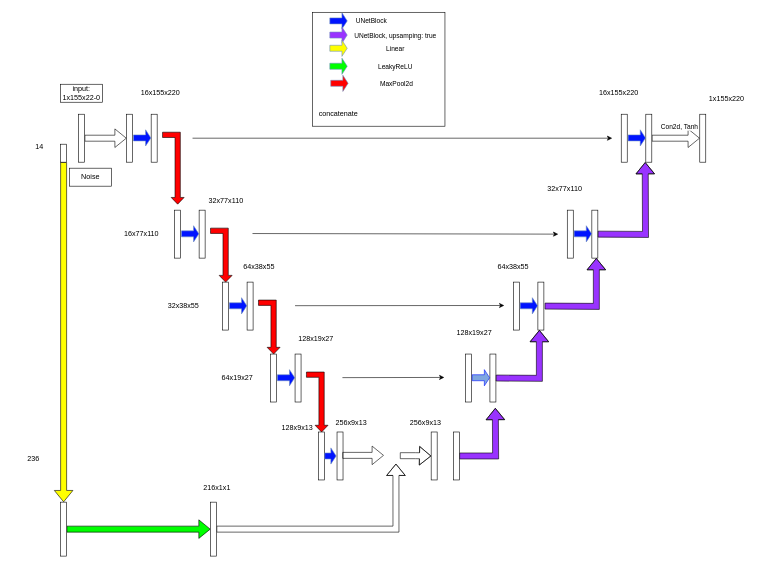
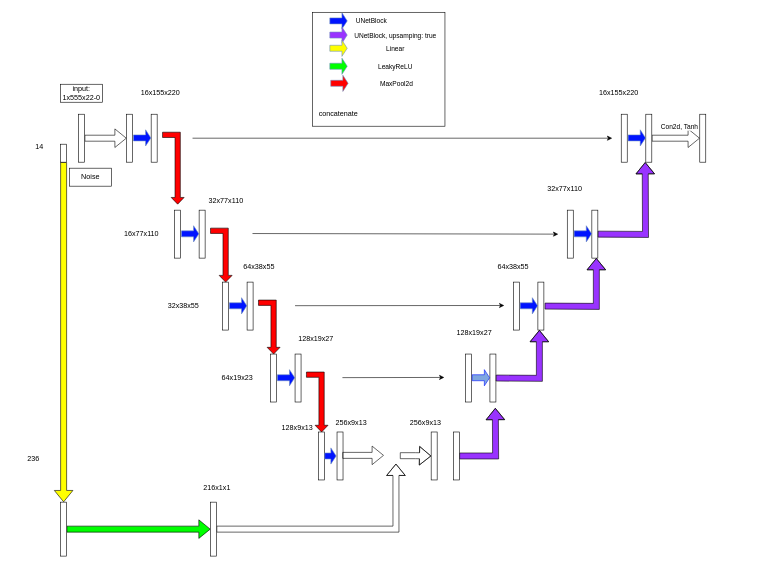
node "input: 1x155x22-0": label "input: 1x155x22-0" -> "input: 1x555x22-0"
node "1x155x220": removed
node "64x19x27": label "64x19x27" -> "64x19x23"
